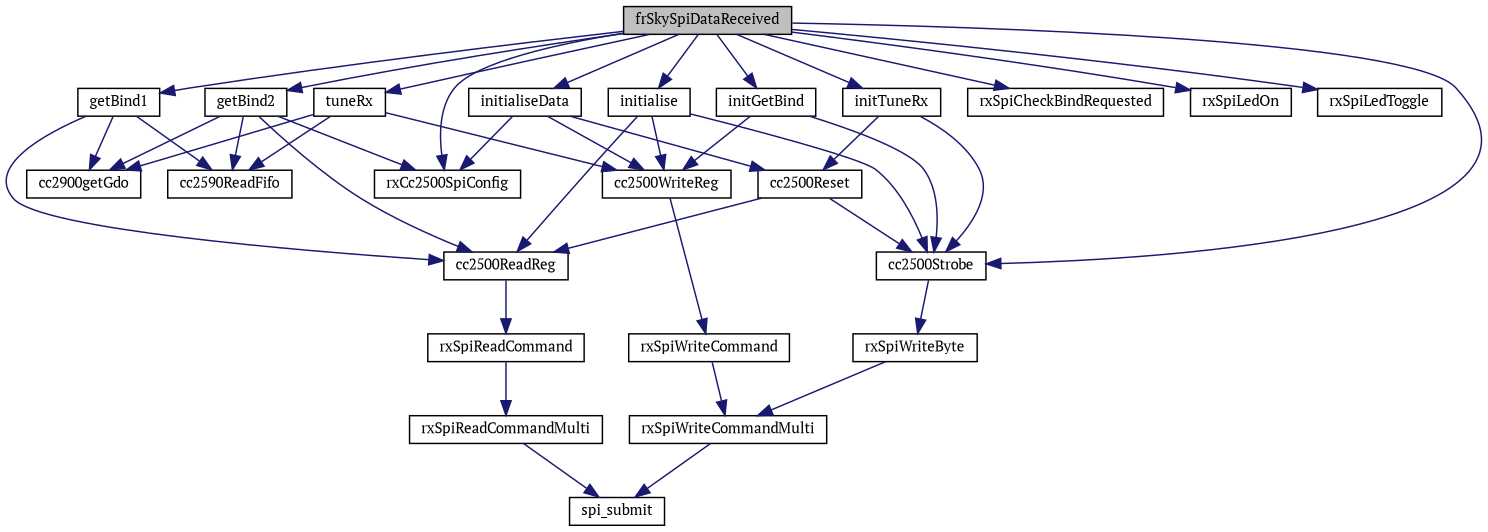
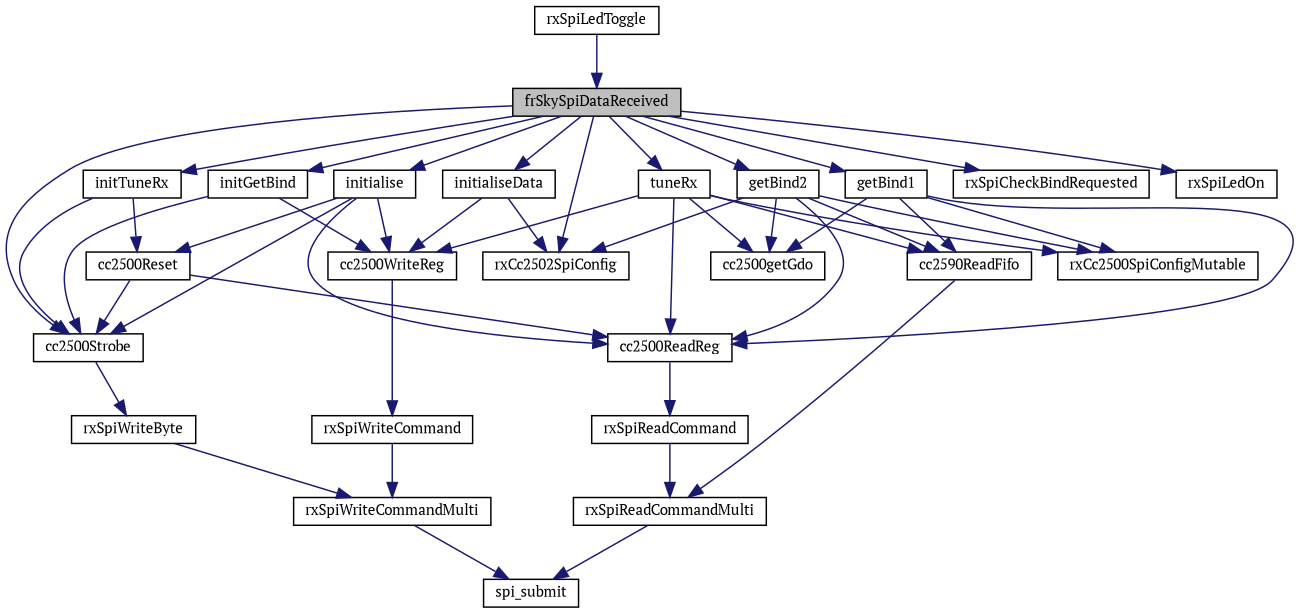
edge "frSkySpiDataReceived" -> "rxSpiLedToggle": reversed
edge "initialiseData" -> "cc2500Reset": now "initialise" -> "cc2500Reset"
node "cc2900getGdo": label "cc2900getGdo" -> "cc2500getGdo"
node "rxCc2500SpiConfig": label "rxCc2500SpiConfig" -> "rxCc2502SpiConfig"
edge "tuneRx" -> "cc2500ReadReg": added
node "rxCc2500SpiConfigMutable": added
edge "cc2590ReadFifo" -> "rxSpiReadCommandMulti": added
